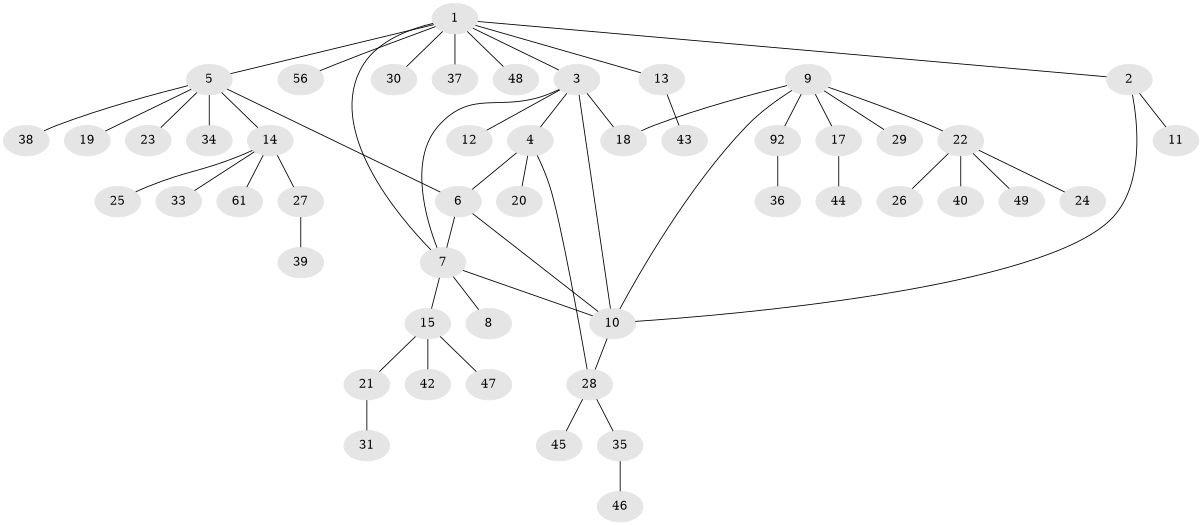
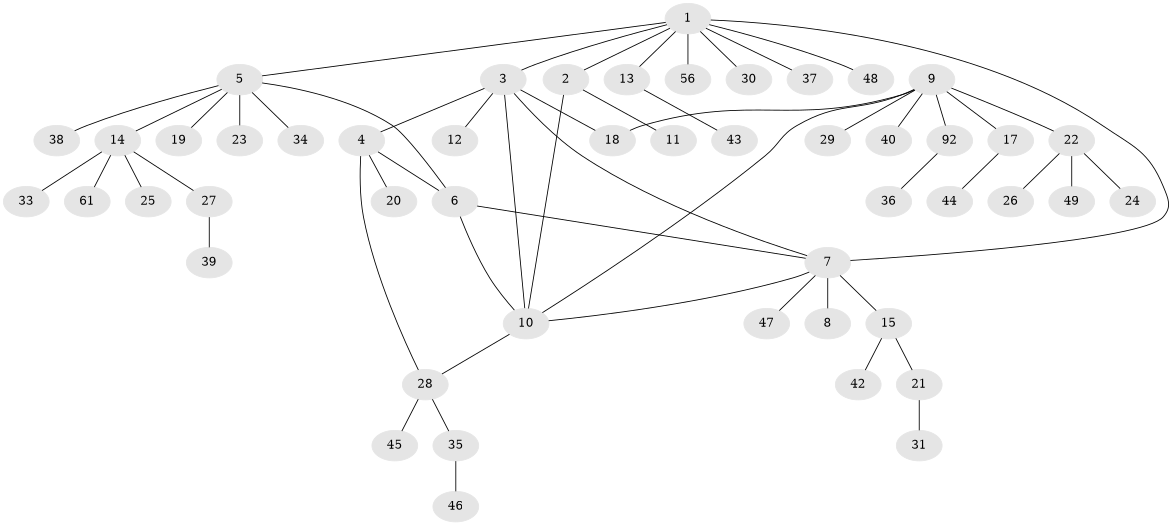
edge "22" -- "40": now "9" -- "40"
edge "15" -- "47": now "7" -- "47"
